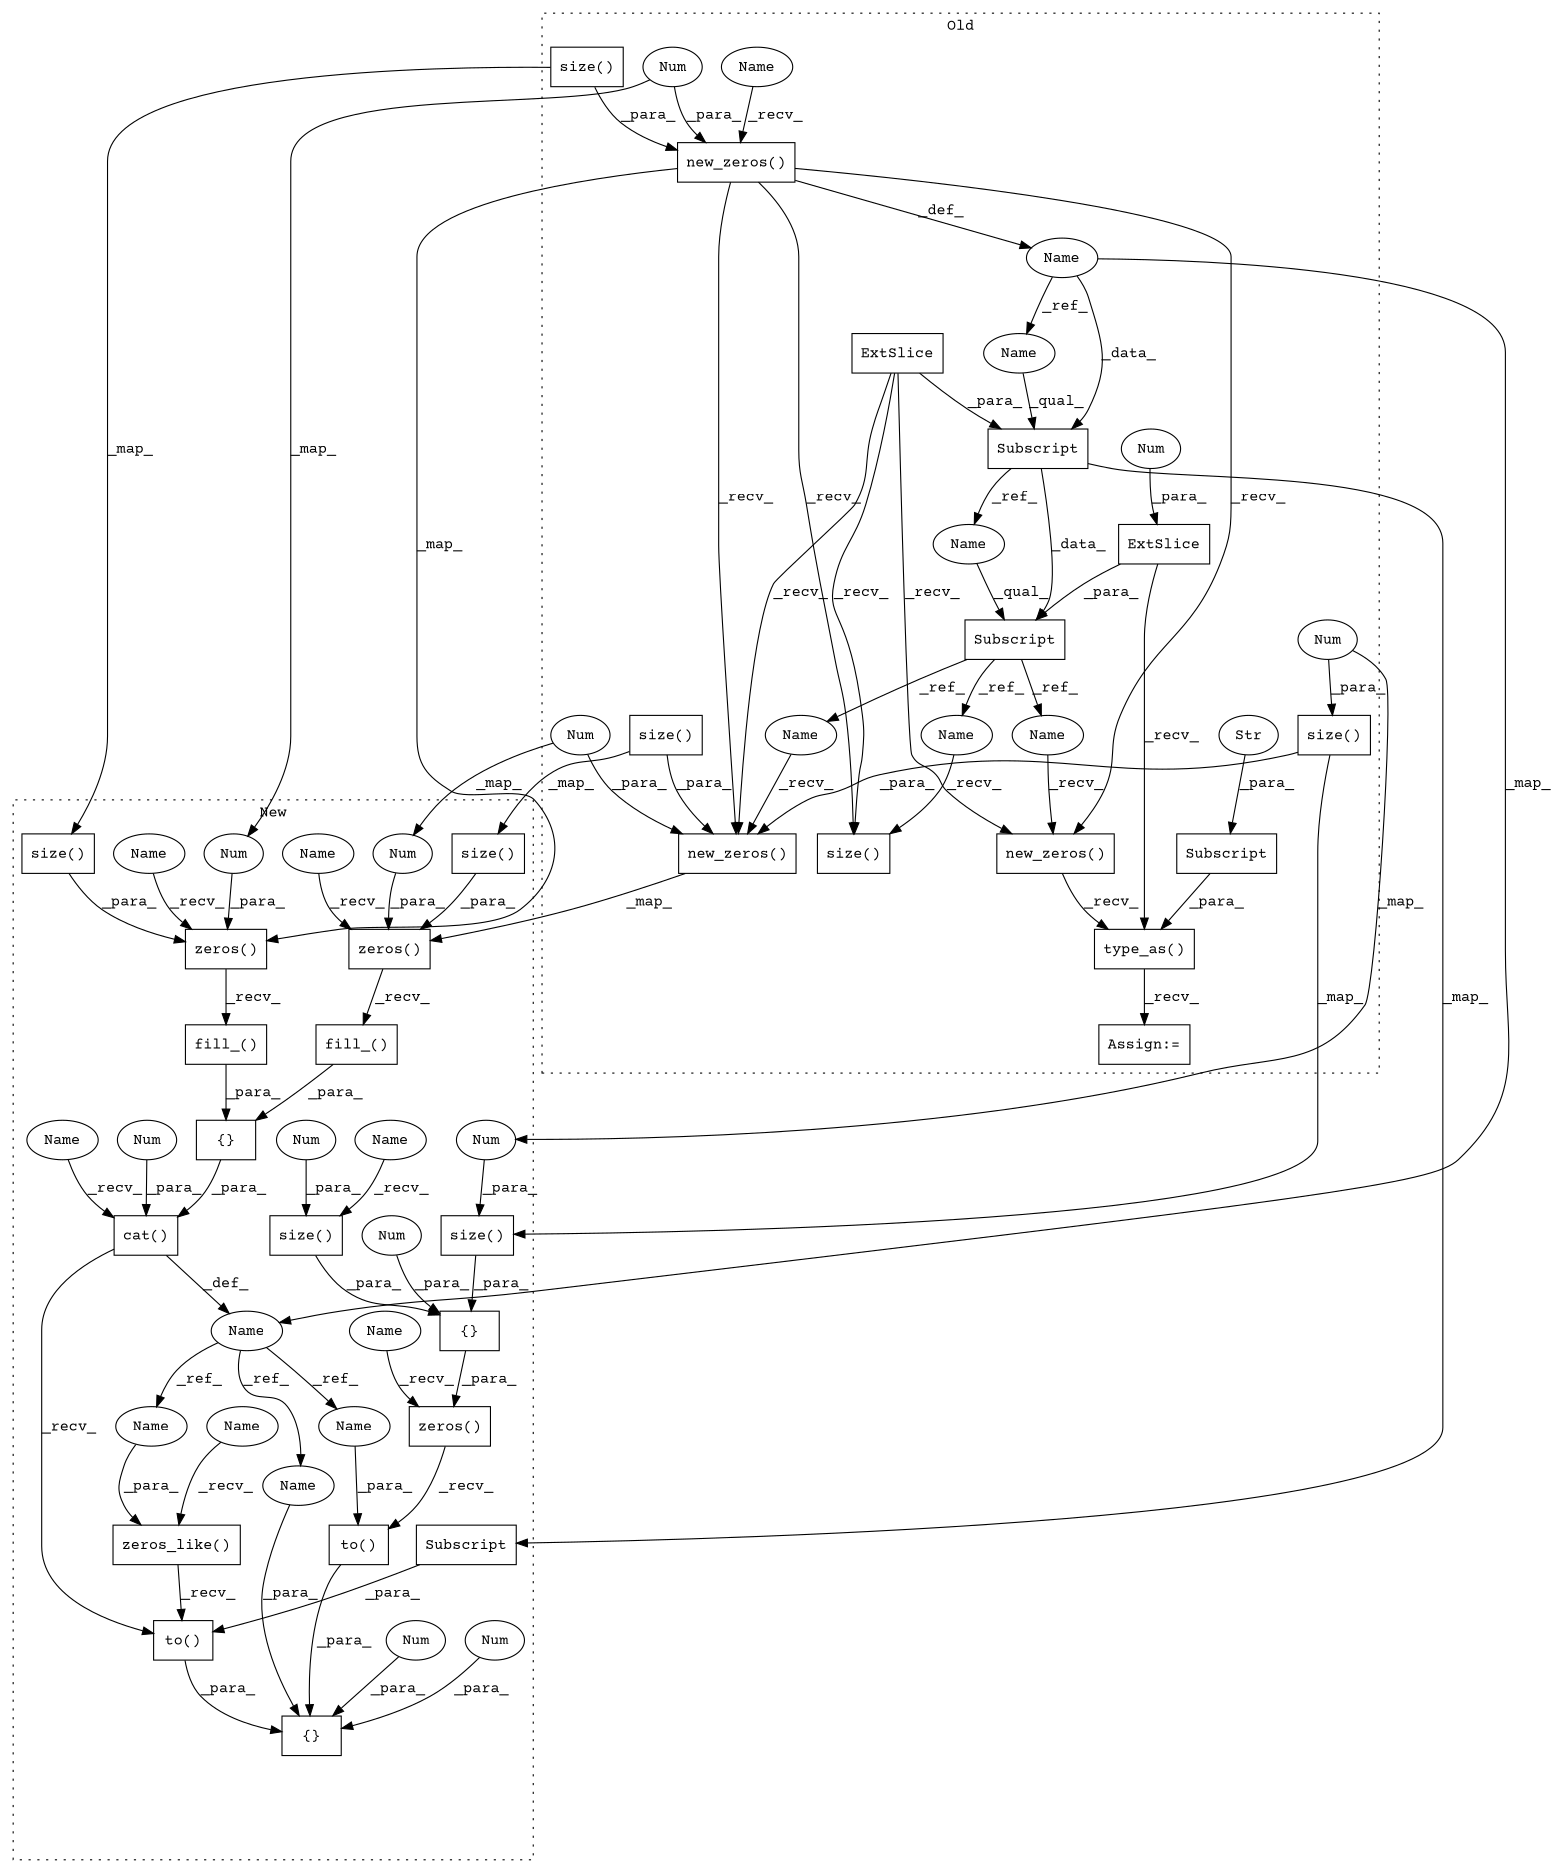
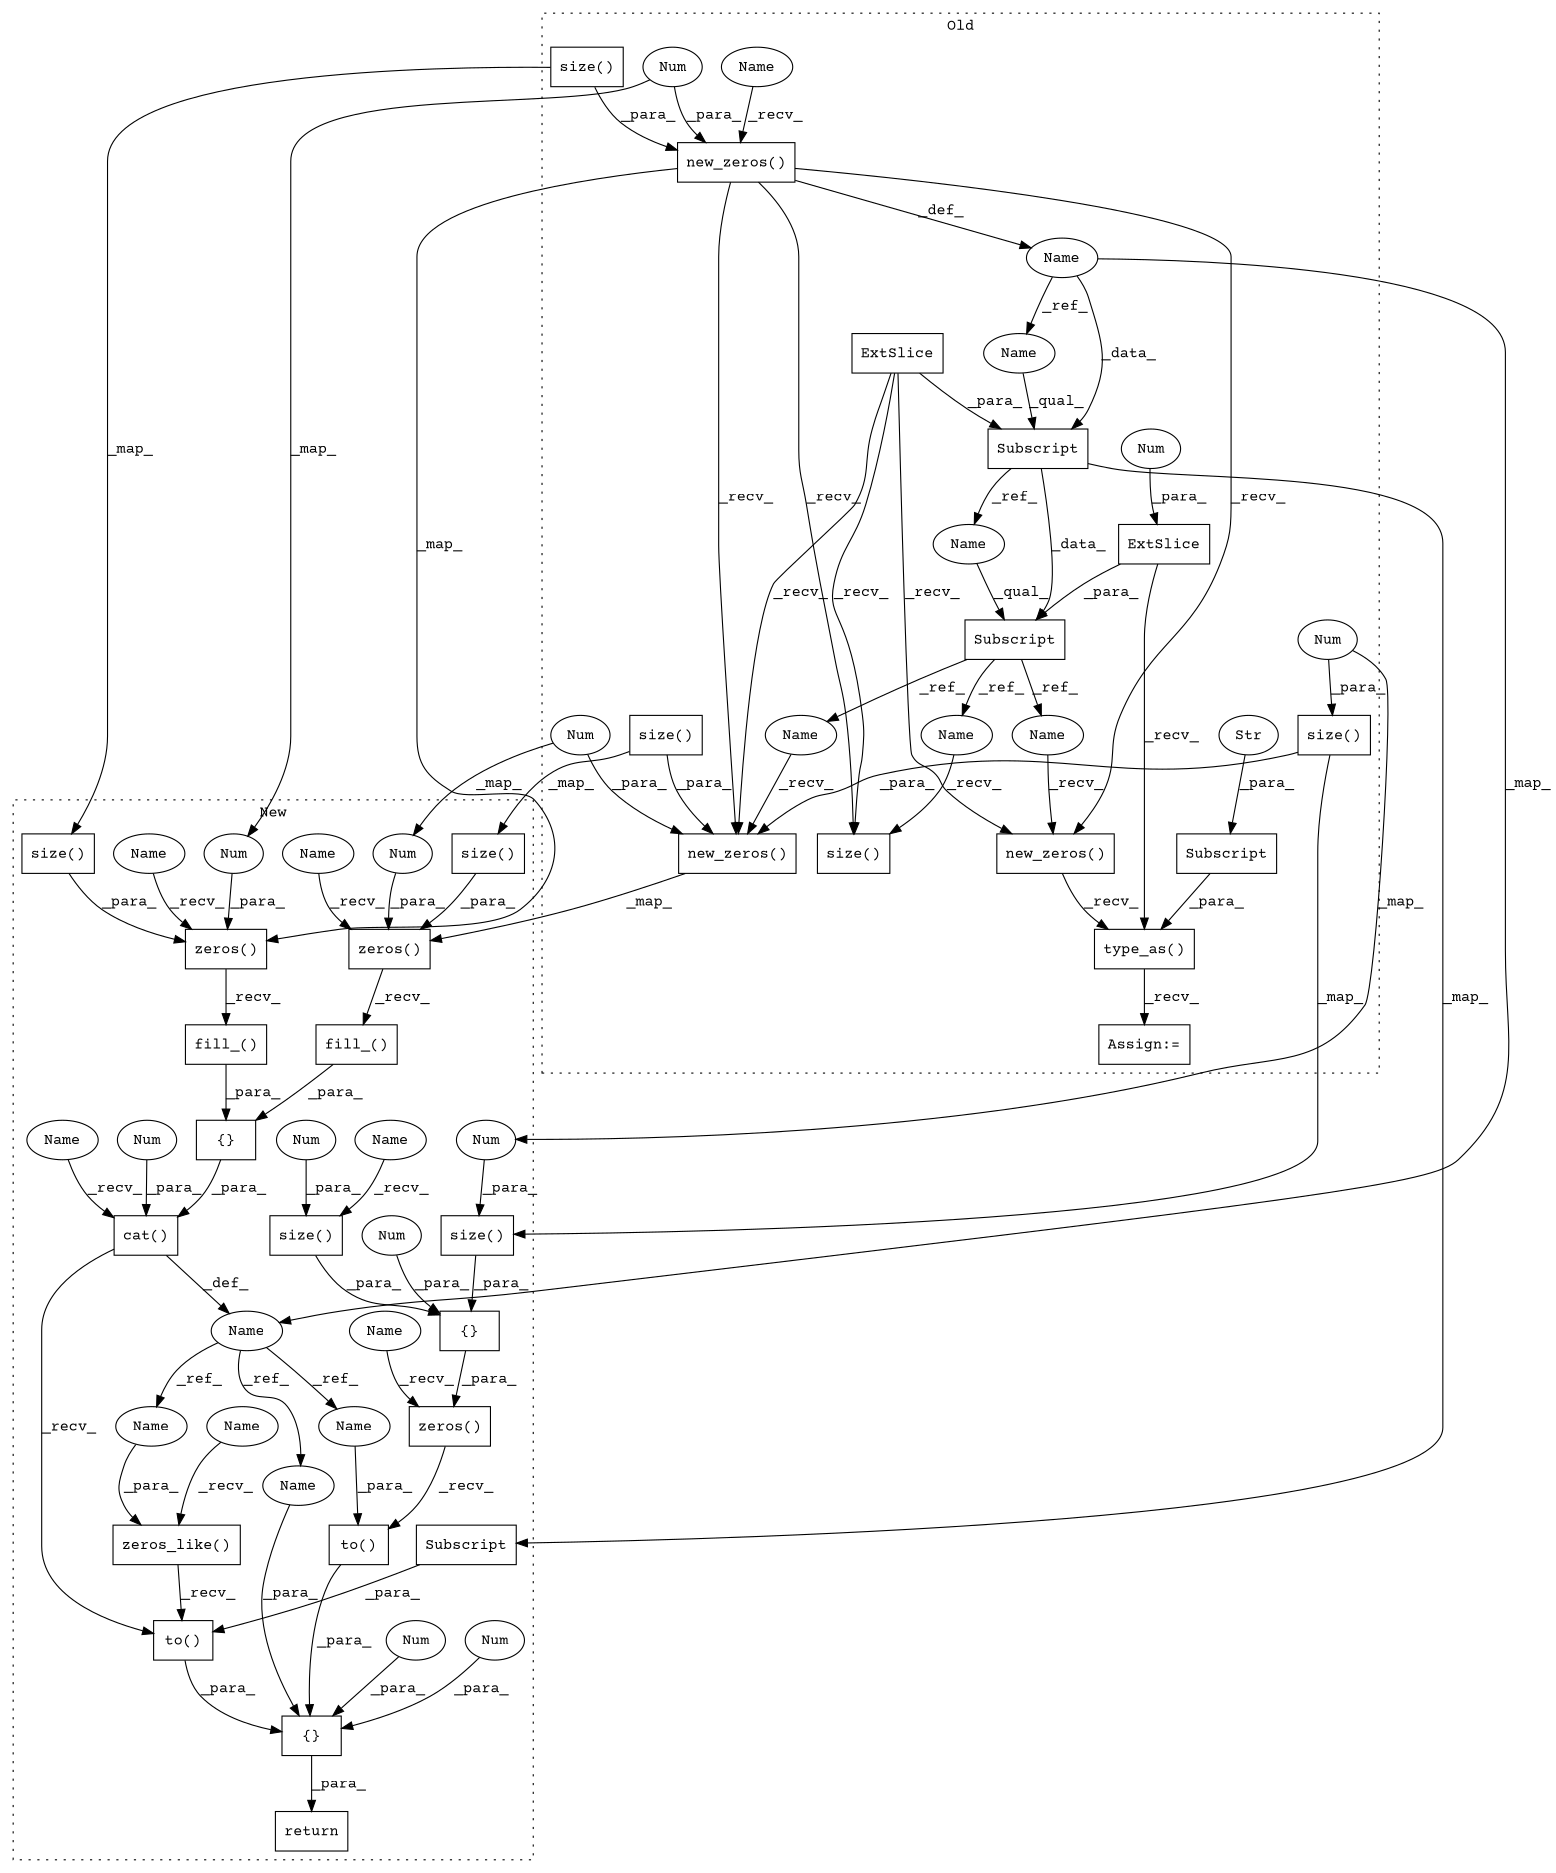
node "return": added
